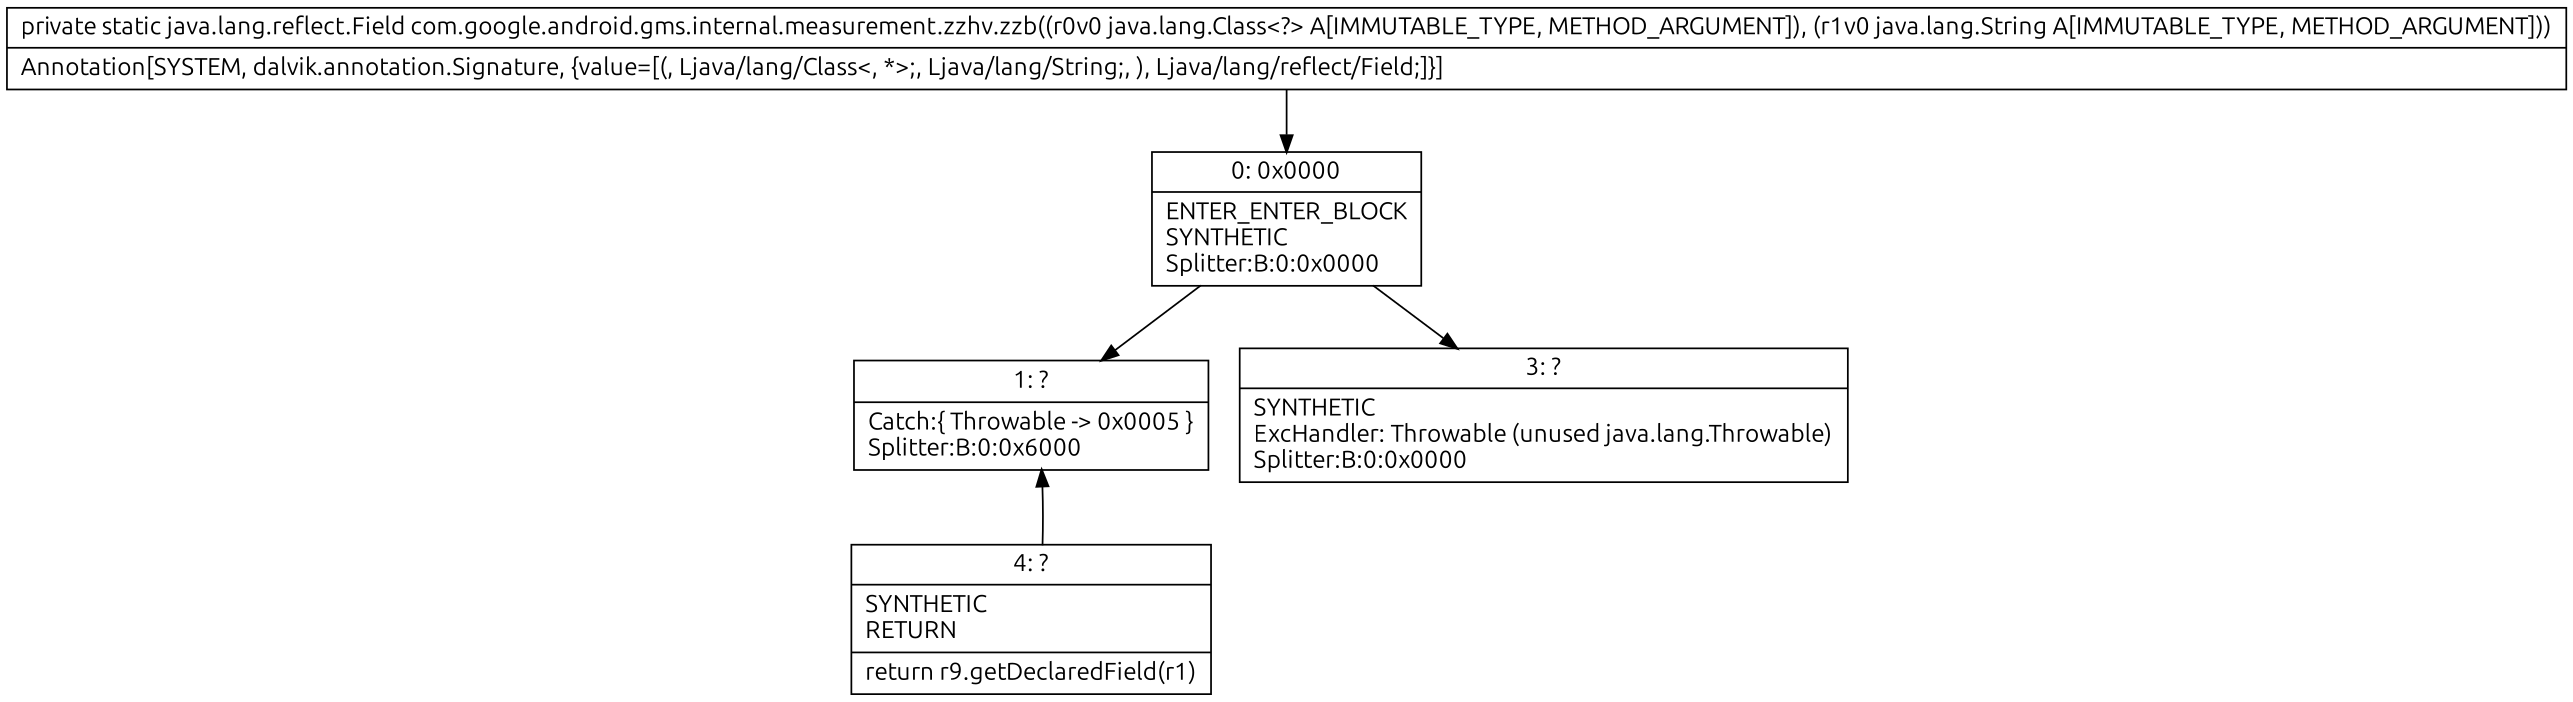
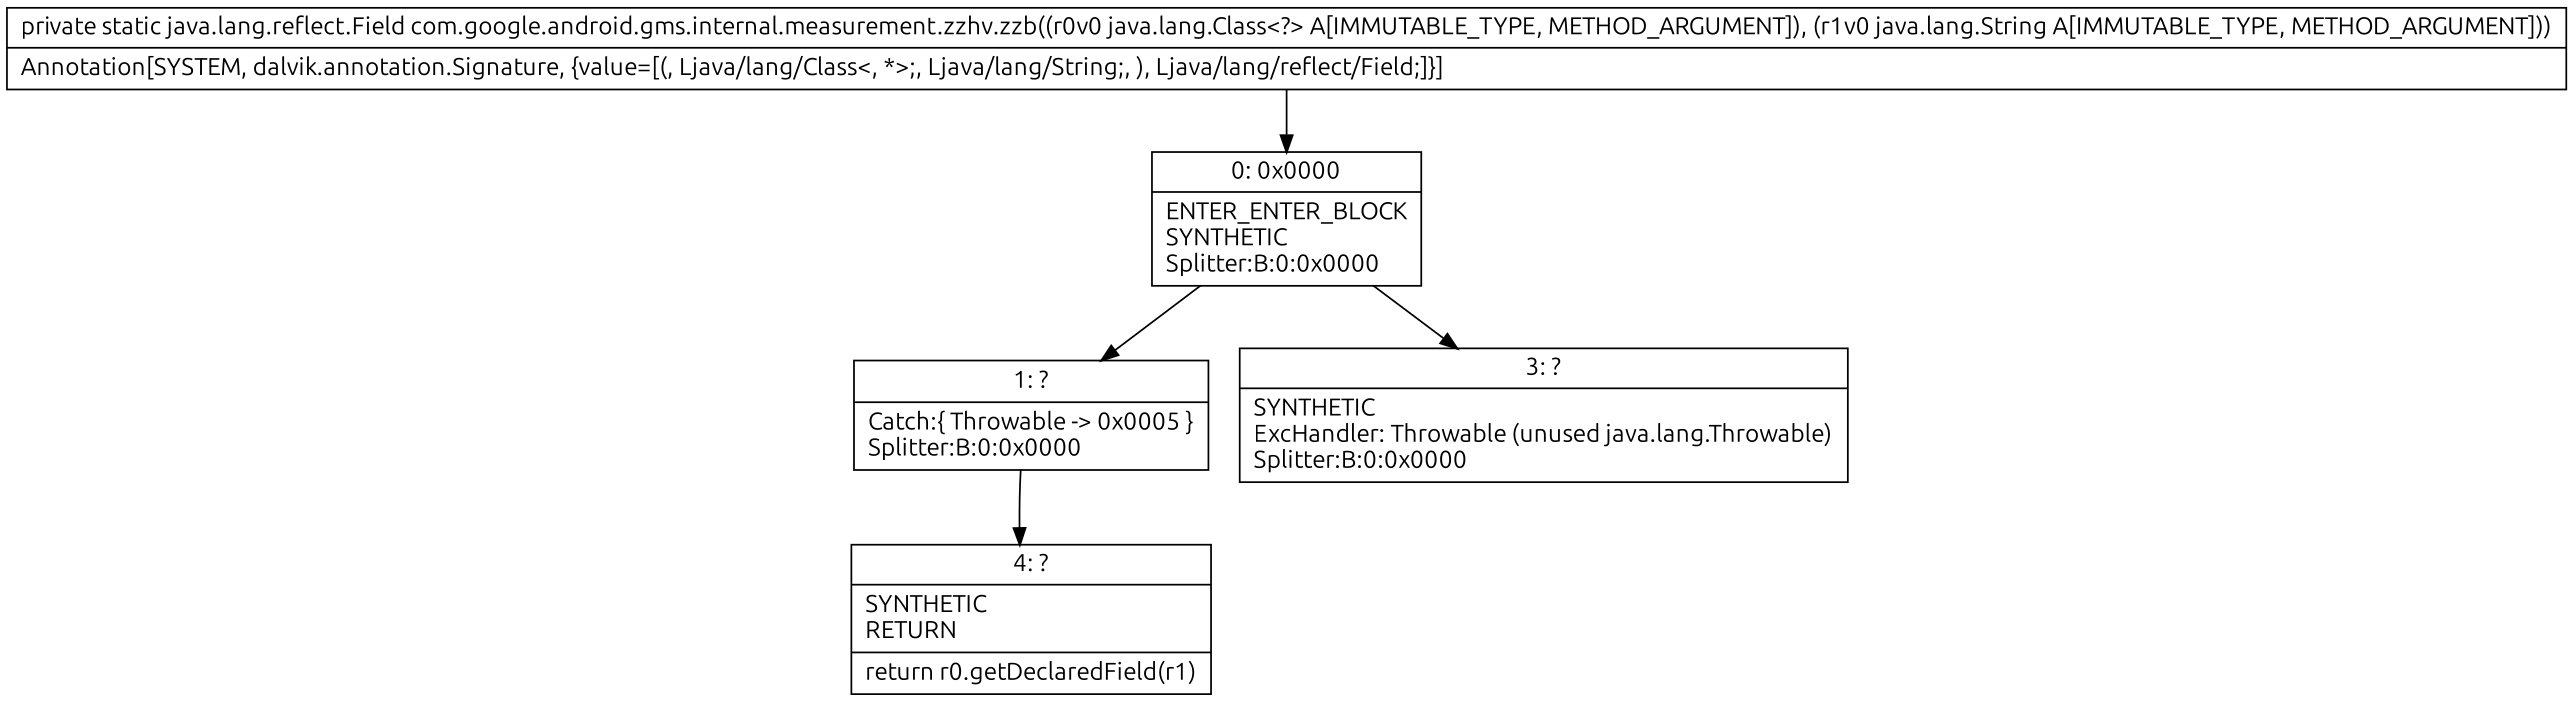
node "1: ?": text "Splitter:B:0:0x6000" -> "Splitter:B:0:0x0000"
edge "4: ?" -> "1: ?": reversed
node "4: ?": text "return r9.getDeclaredField(r1)" -> "return r0.getDeclaredField(r1)"
